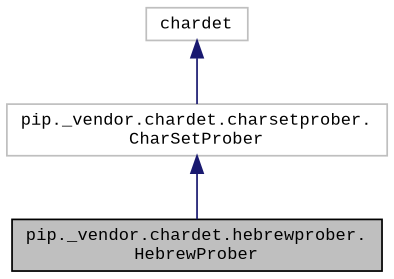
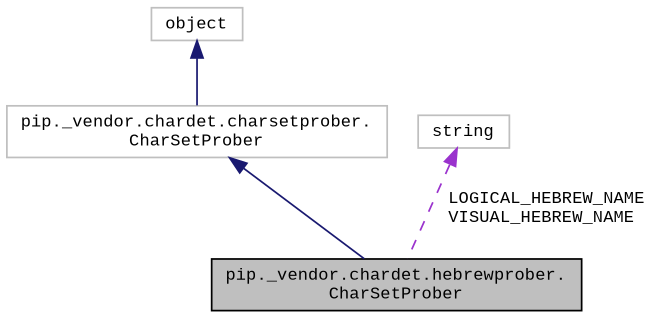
node "chardet": label "chardet" -> "object"
node "string": added
node "pip._vendor.chardet.hebrewprober. HebrewProber": label "pip._vendor.chardet.hebrewprober. HebrewProber" -> "pip._vendor.chardet.hebrewprober. CharSetProber"
